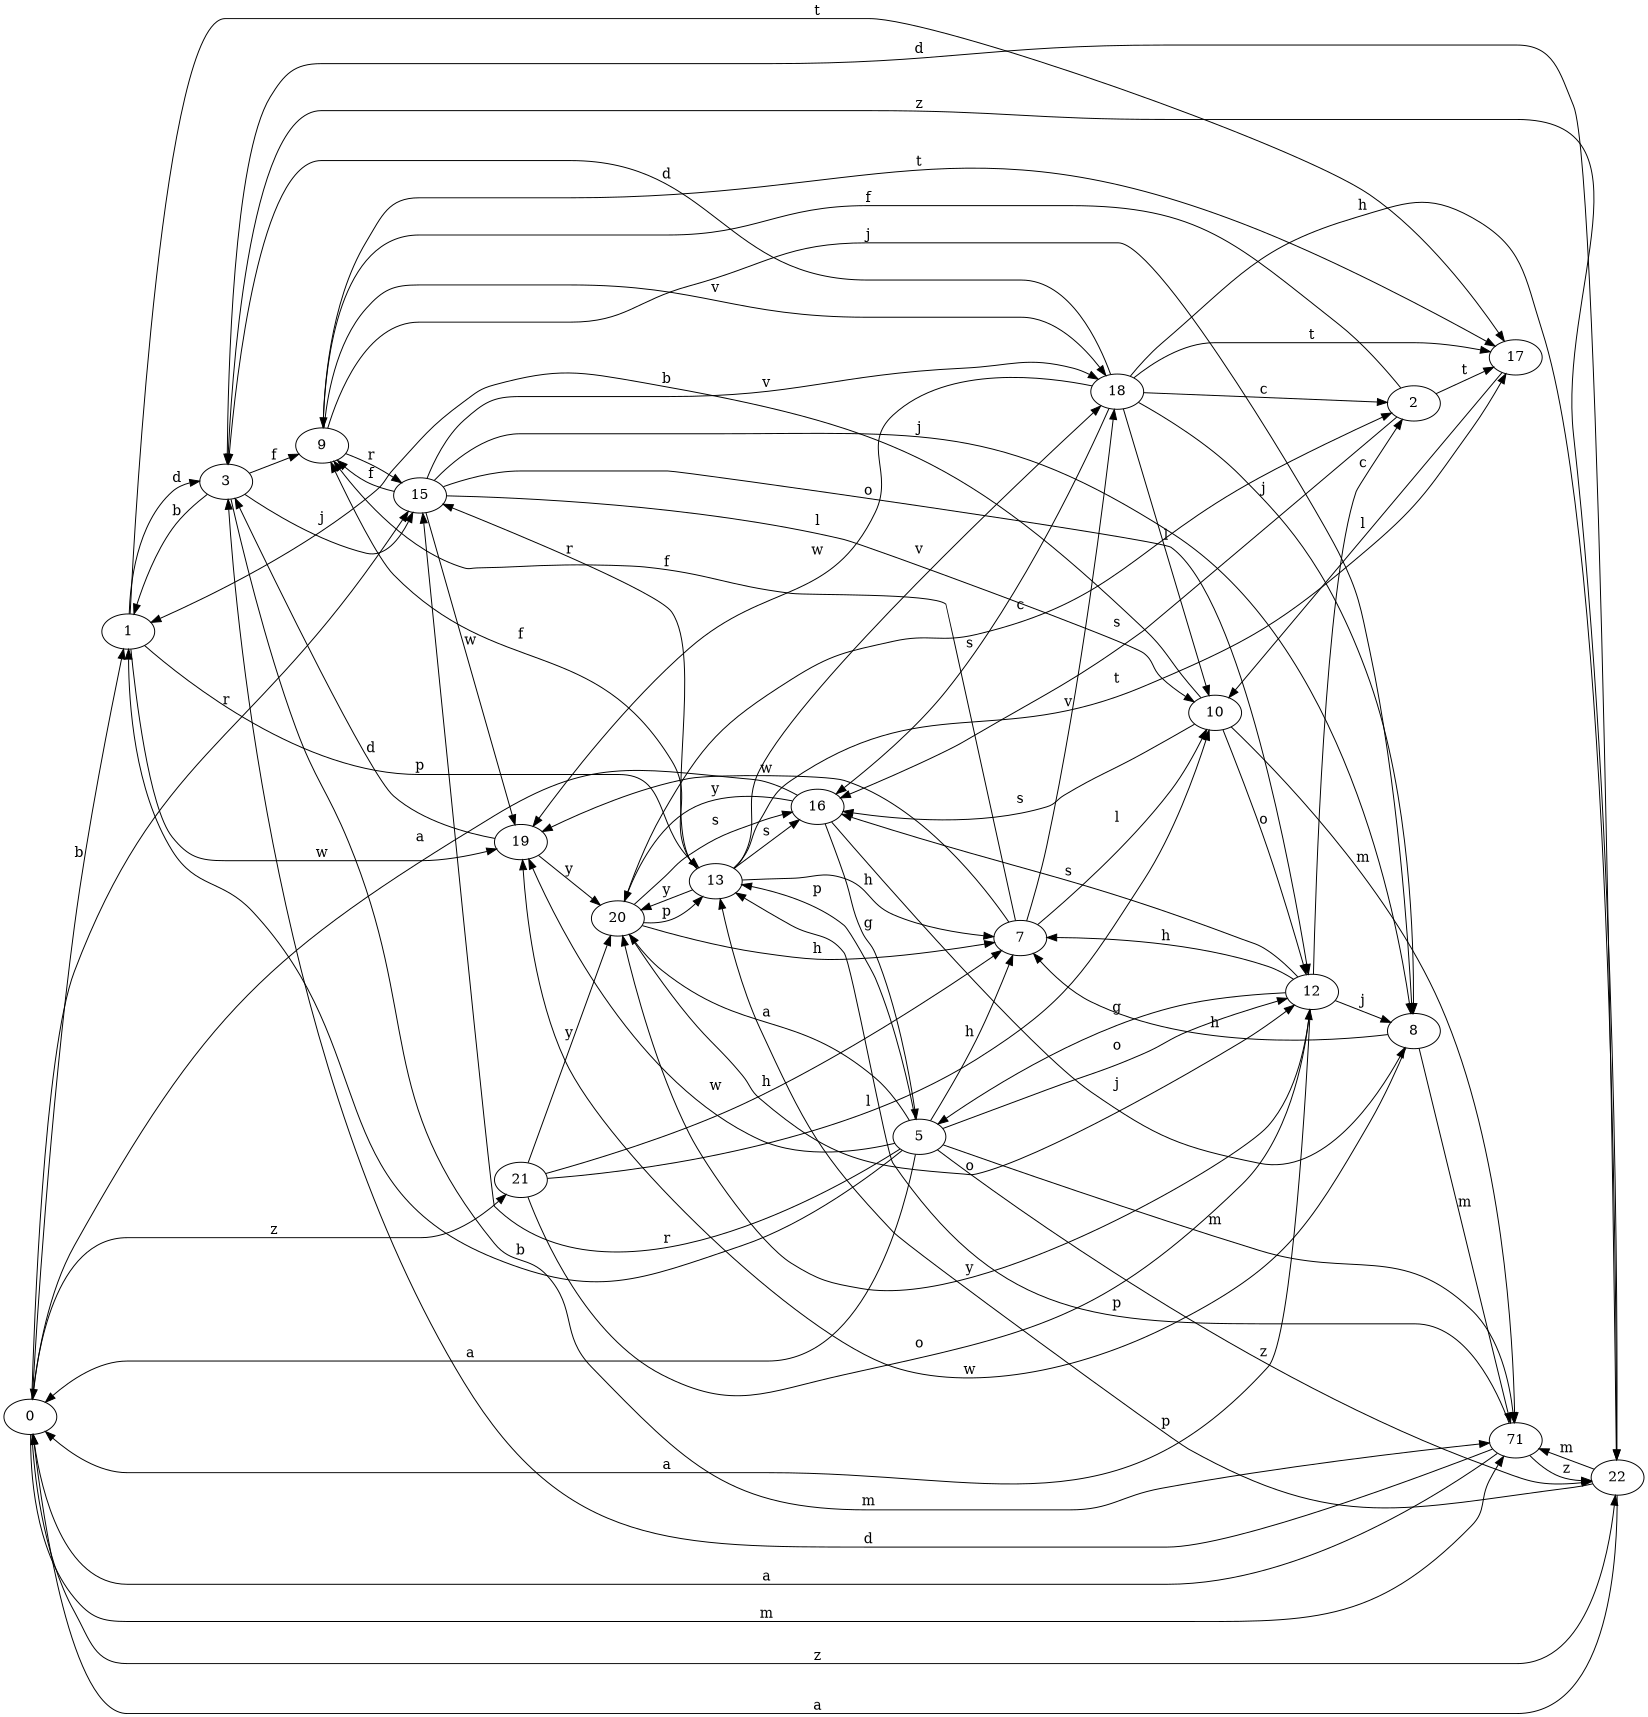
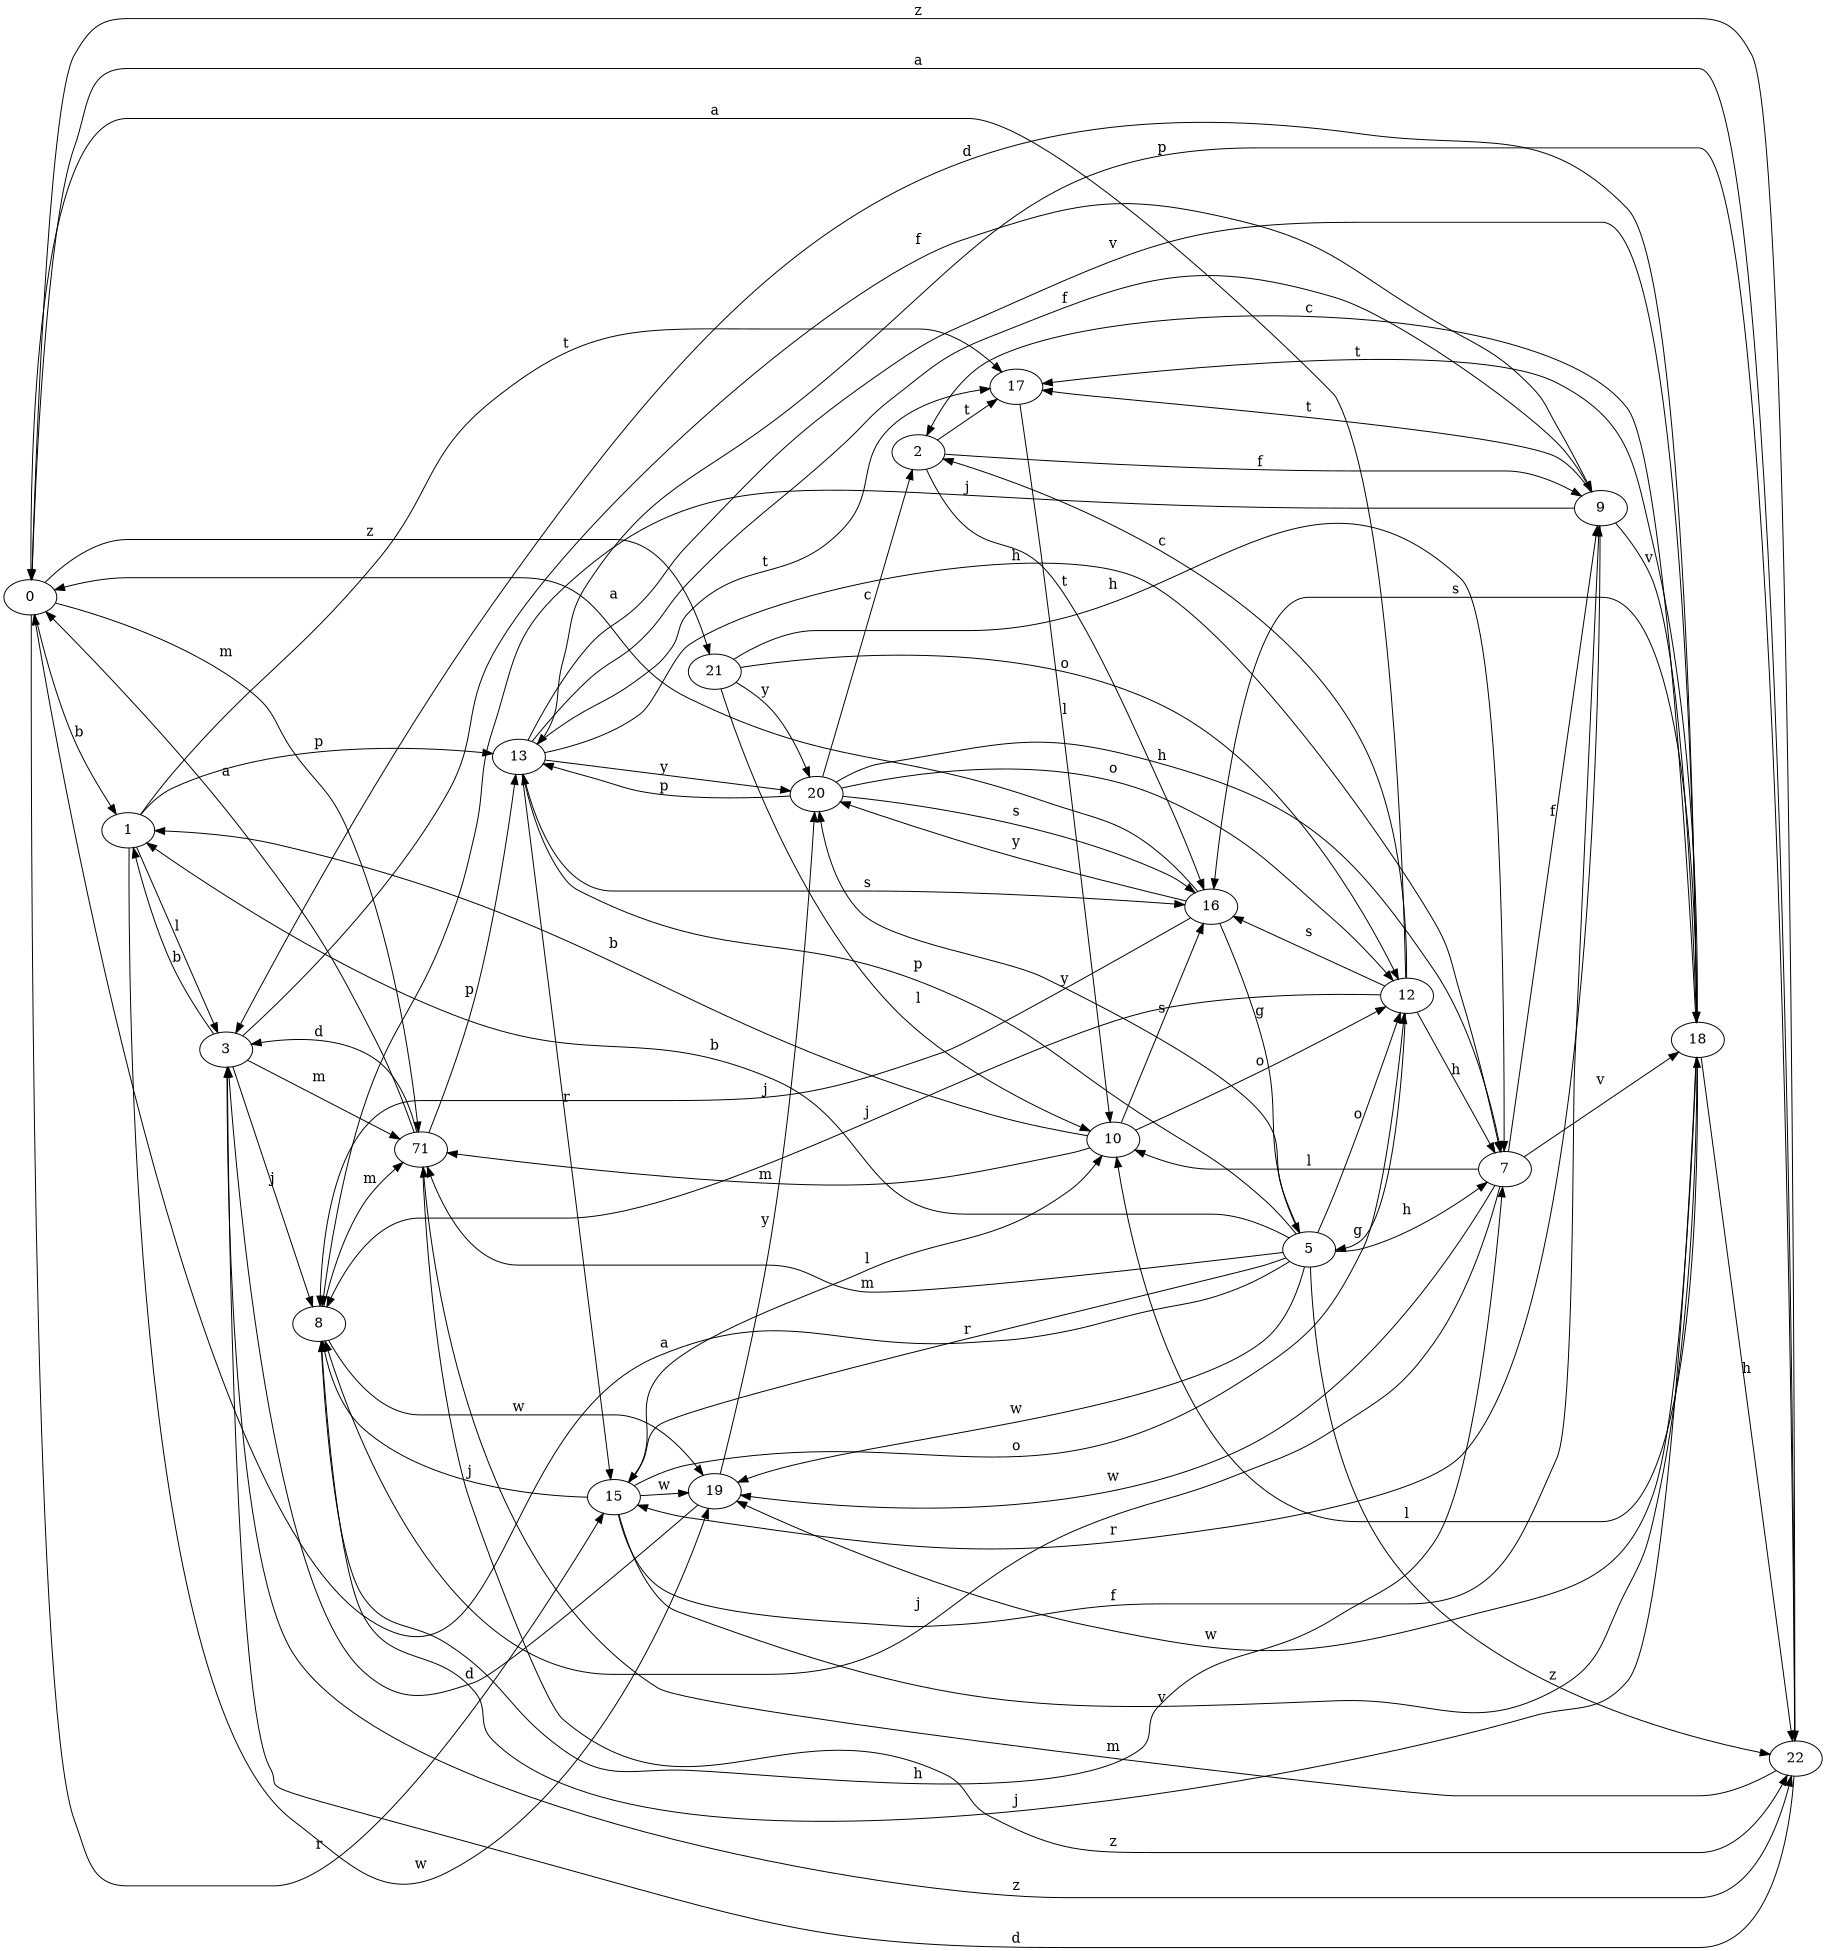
edge "1" -> "3": label "d" -> "l"
edge "3" -> "15": now "3" -> "8"
edge "2" -> "16": label "s" -> "t"
edge "5" -> "20": label "a" -> "y"
edge "12" -> "20": removed, label "y"
edge "7" -> "8": added, label "j"
